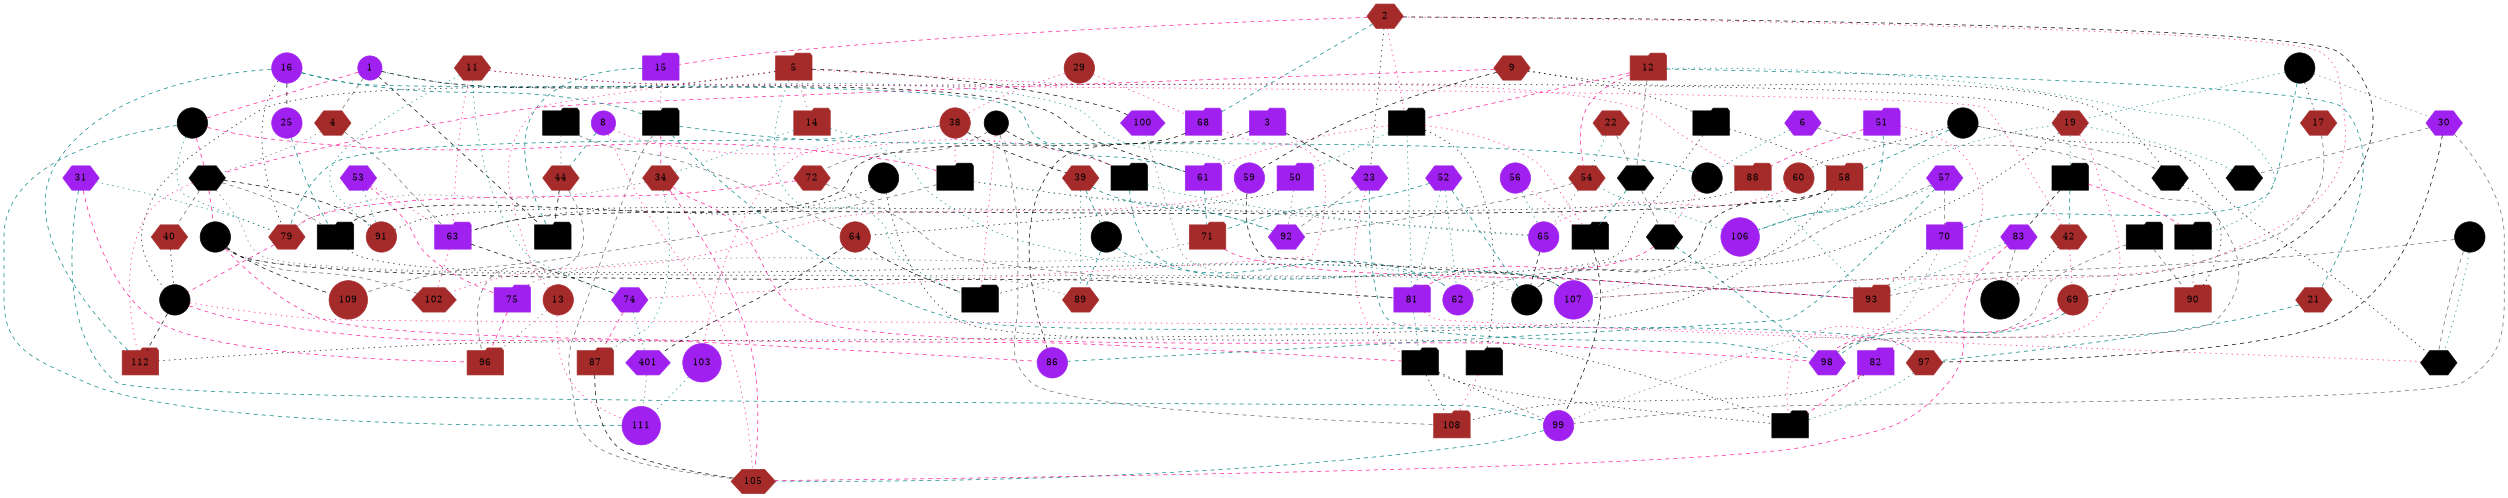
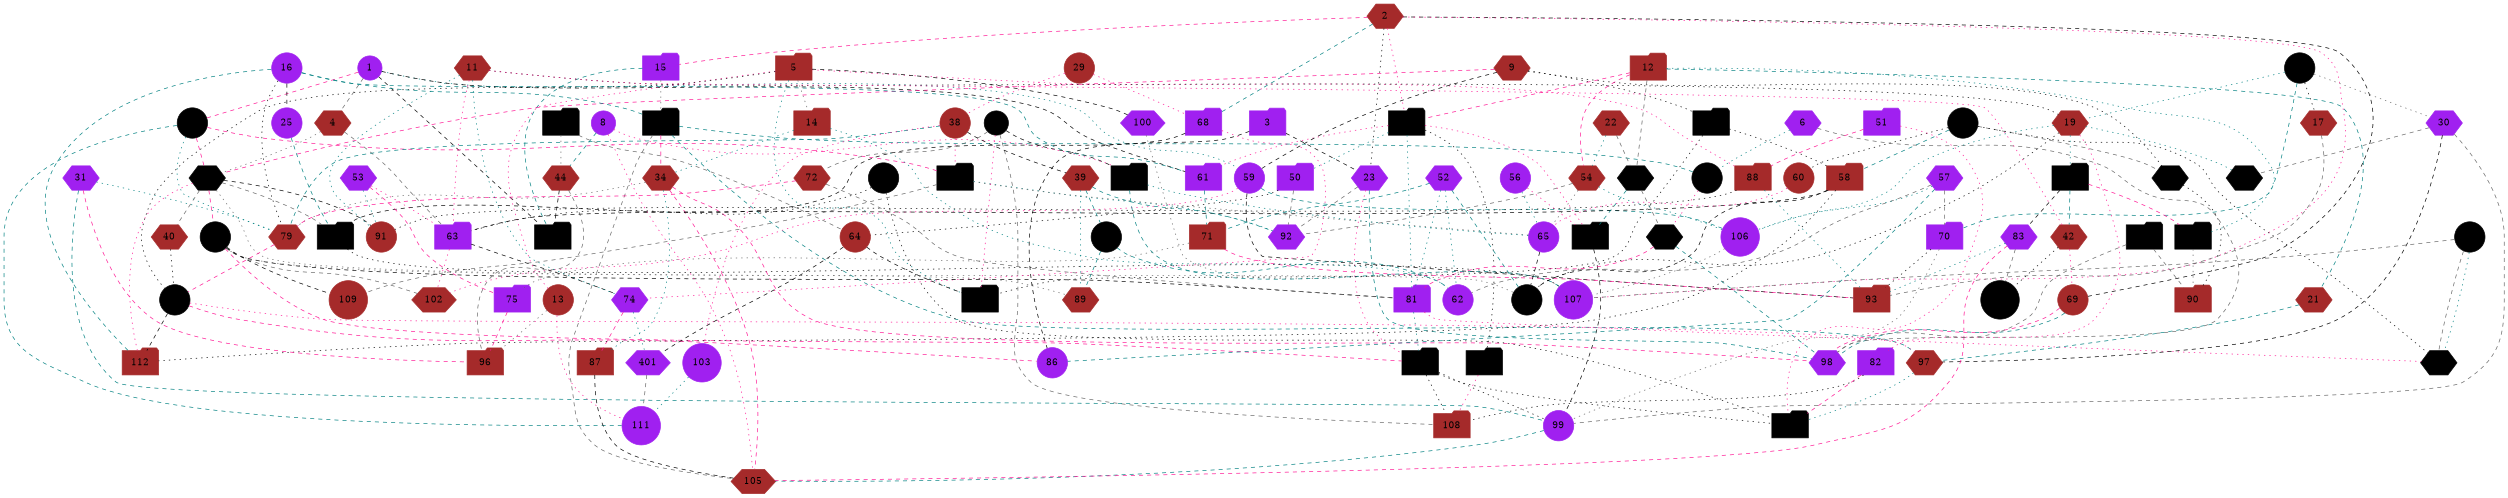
edge "51" -- "106": now "59" -- "106"
edge "50" -- "92": style dotted -> dashed
edge "401" -- "111": style dotted -> dashed
